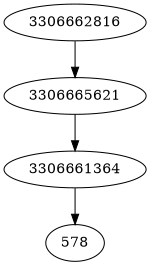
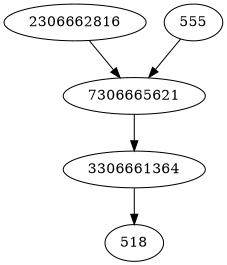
node "3306662816": label "3306662816" -> "2306662816"
node "555": added
node "3306665621": label "3306665621" -> "7306665621"
node "578": label "578" -> "518"
